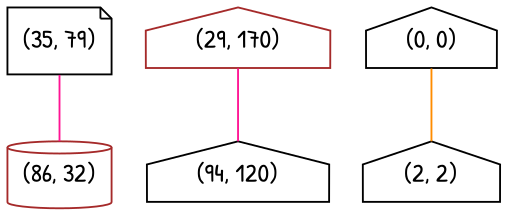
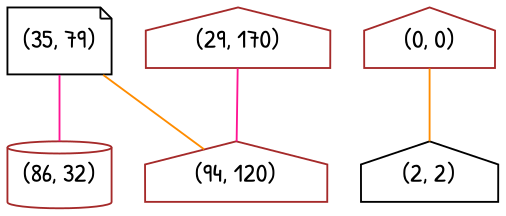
node "(0, 0)": color black -> brown
edge "(35, 79)" -- "(94, 120)": added
node "(94, 120)": color black -> brown
